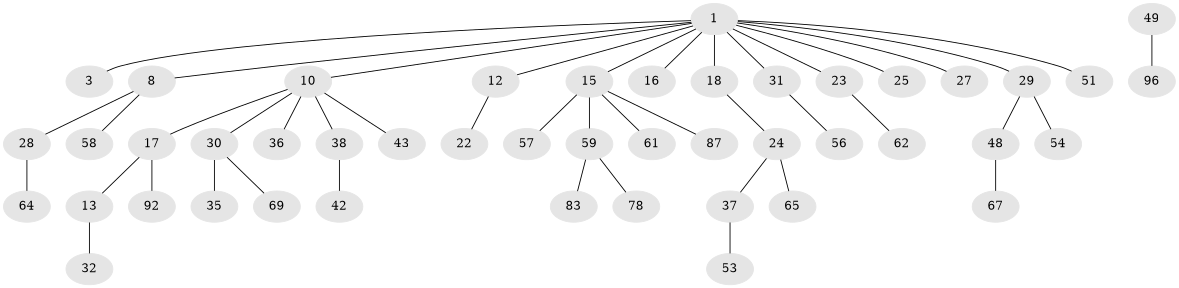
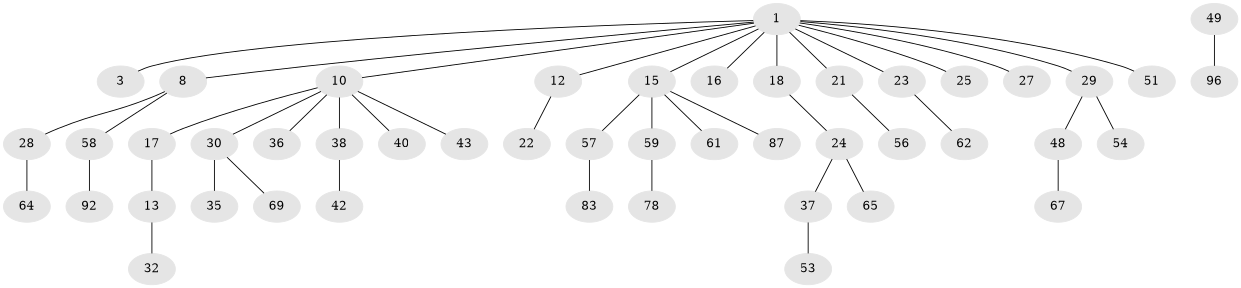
node "31": label "31" -> "21"
node "40": added
edge "17" -- "92": now "58" -- "92"
edge "59" -- "83": now "57" -- "83"
